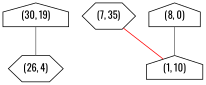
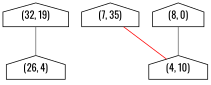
node "(30, 19)": label "(30, 19)" -> "(32, 19)"
node "(7, 35)": shape hexagon -> house
node "(26, 4)": shape hexagon -> house
node "(1, 10)": label "(1, 10)" -> "(4, 10)"
